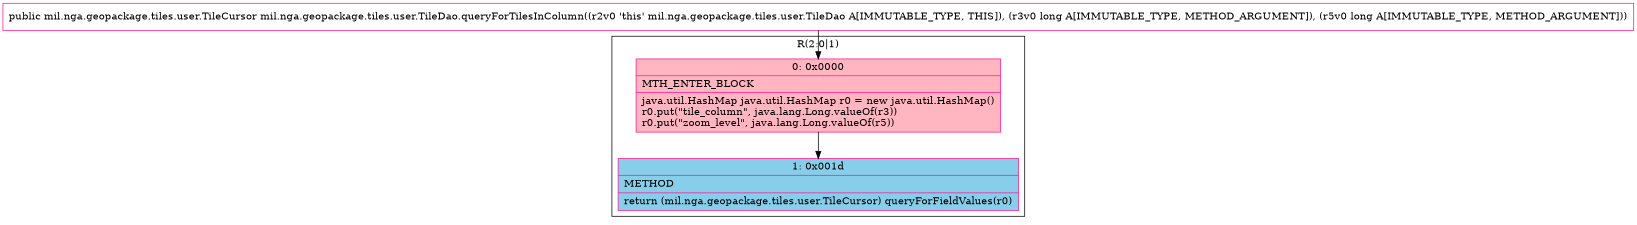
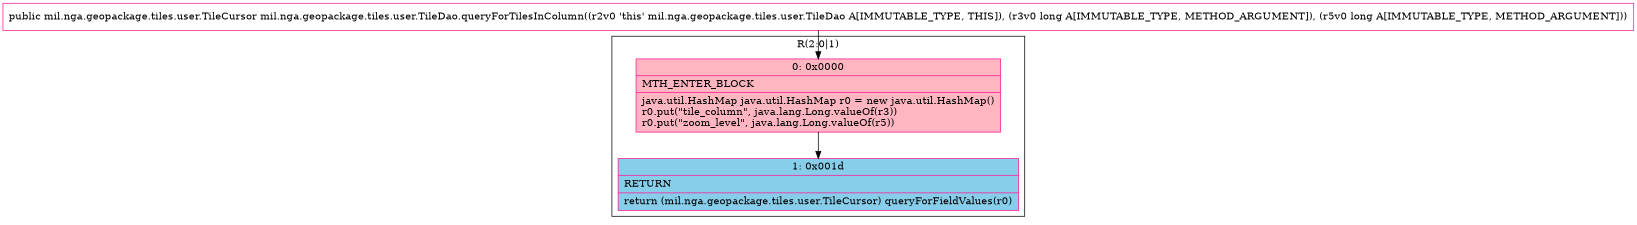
node "1: 0x001d": text "METHOD" -> "RETURN"
